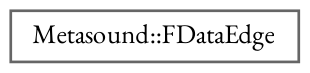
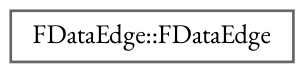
node "Metasound::FDataEdge": label "Metasound::FDataEdge" -> "FDataEdge::FDataEdge"
